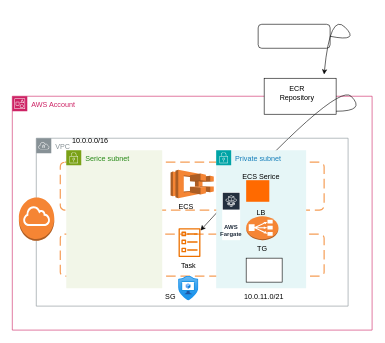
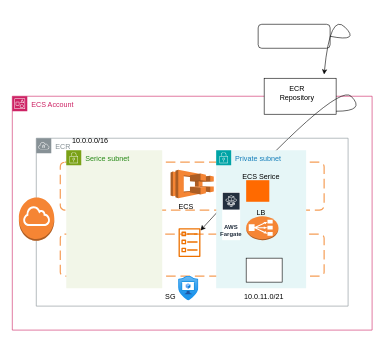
node "AWS Account": label "AWS Account" -> "ECS Account"
node "VPC": label "VPC" -> "ECR"
node "TG": removed
node "Task": removed
